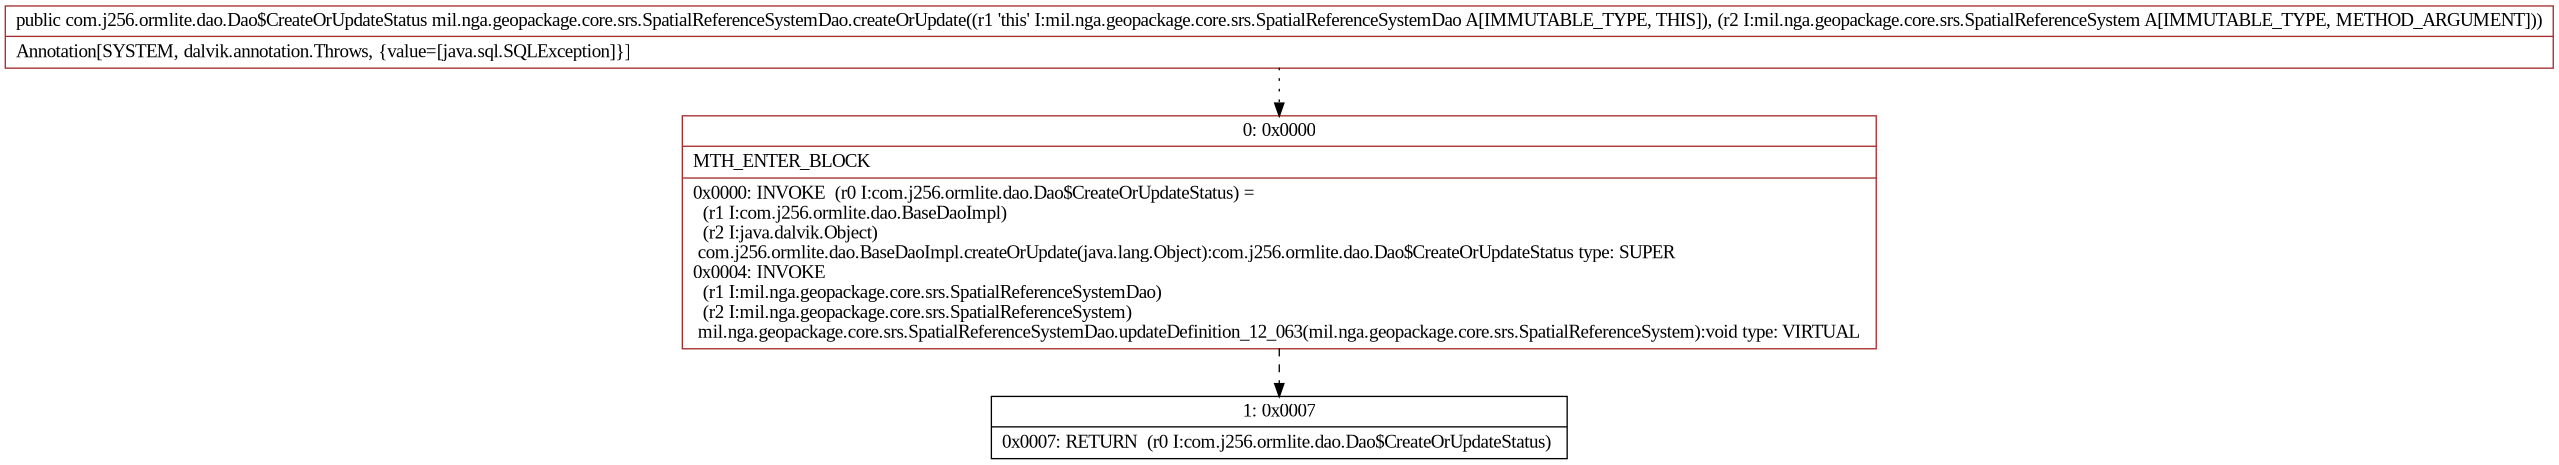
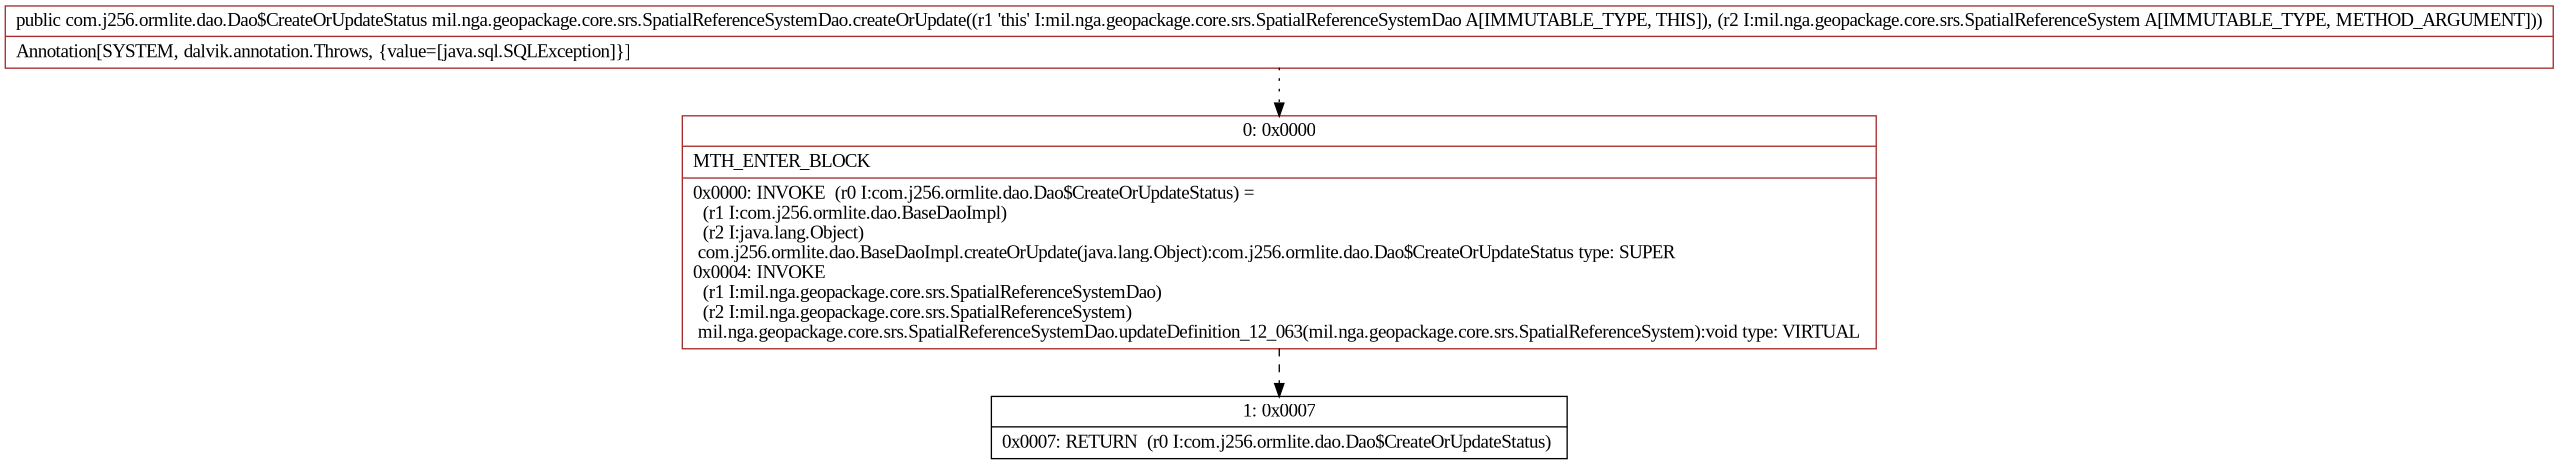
node "0: 0x0000": text "(r2 I:java.dalvik.Object)" -> "(r2 I:java.lang.Object)"
